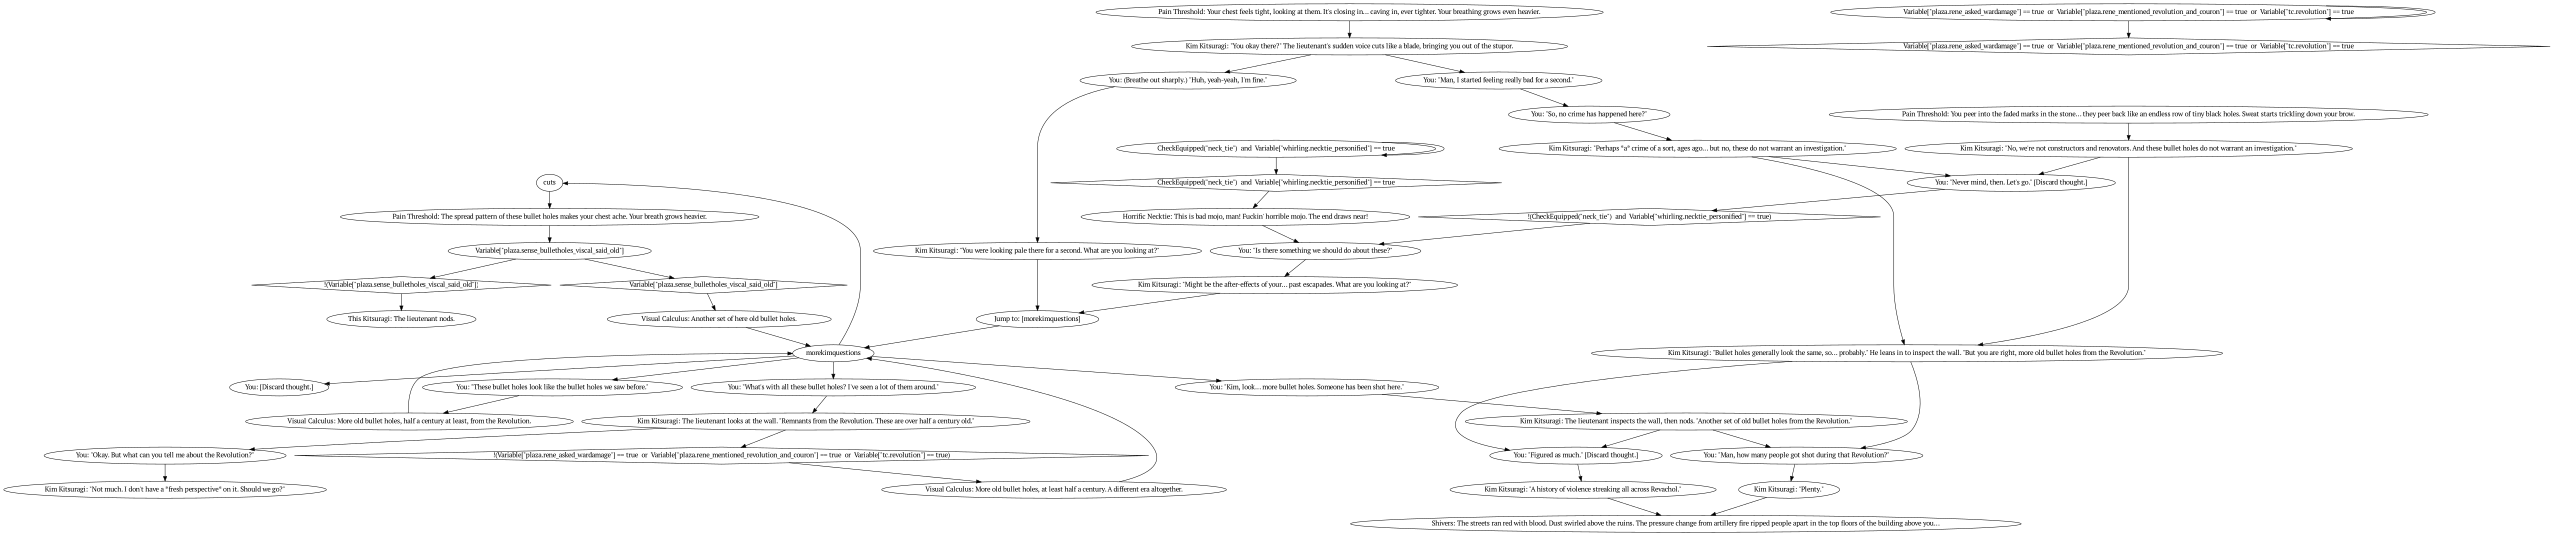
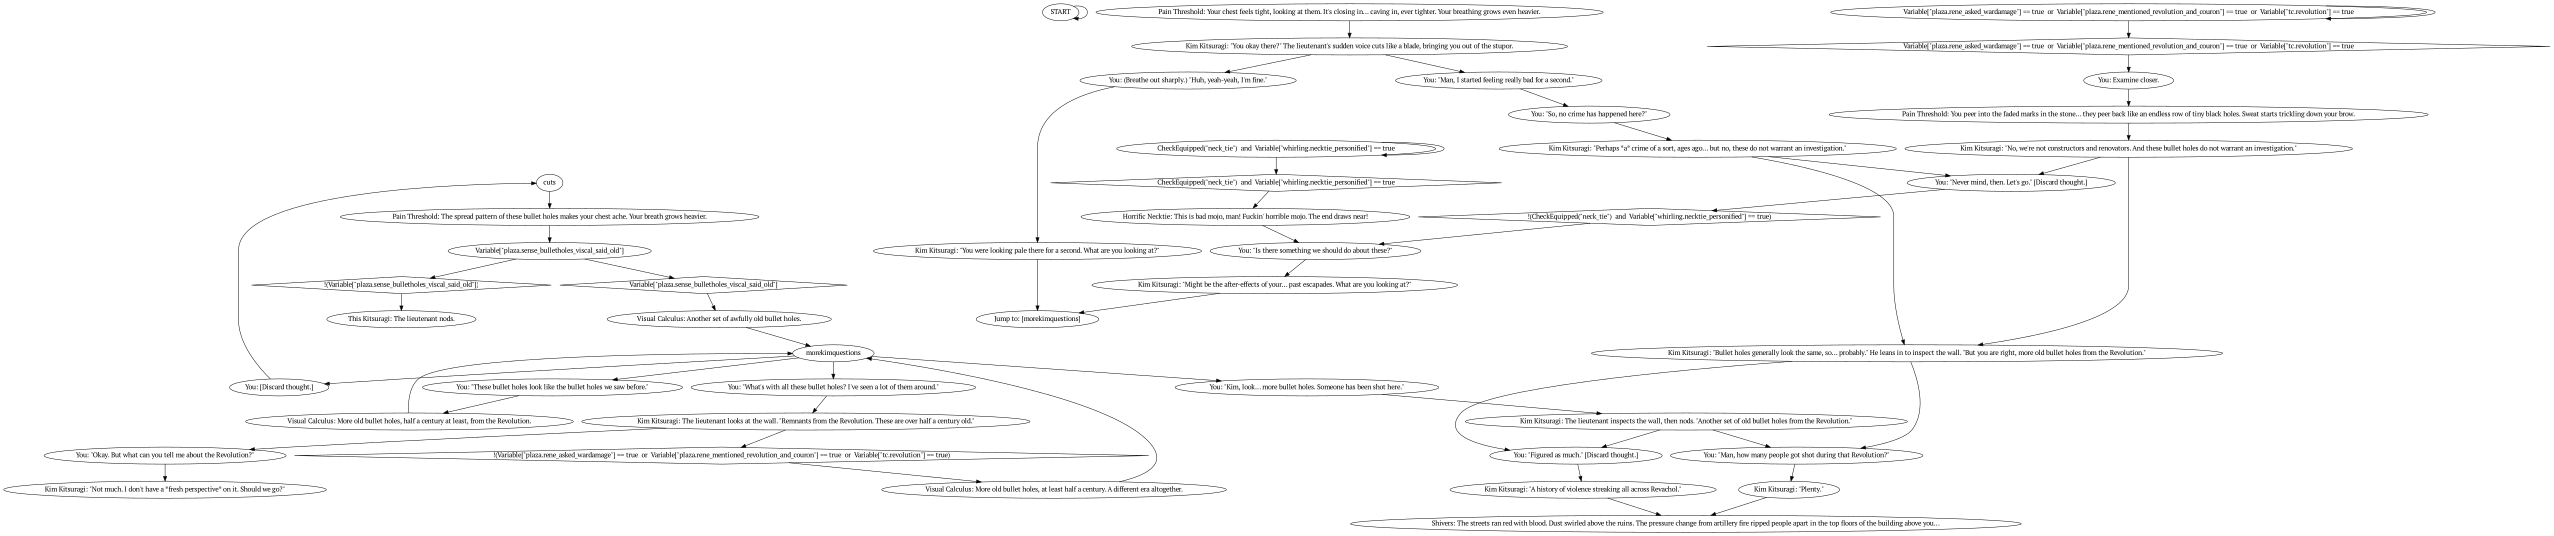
node "START": added
node "You: Examine closer.": added
edge "morekimquestions" -> "cuts": now "You: [Discard thought.]" -> "cuts"
node "Visual Calculus: Another set of here old bullet holes.": label "Visual Calculus: Another set of here old bullet holes." -> "Visual Calculus: Another set of awfully old bullet holes."
edge "Jump to: [morekimquestions]" -> "morekimquestions": removed
